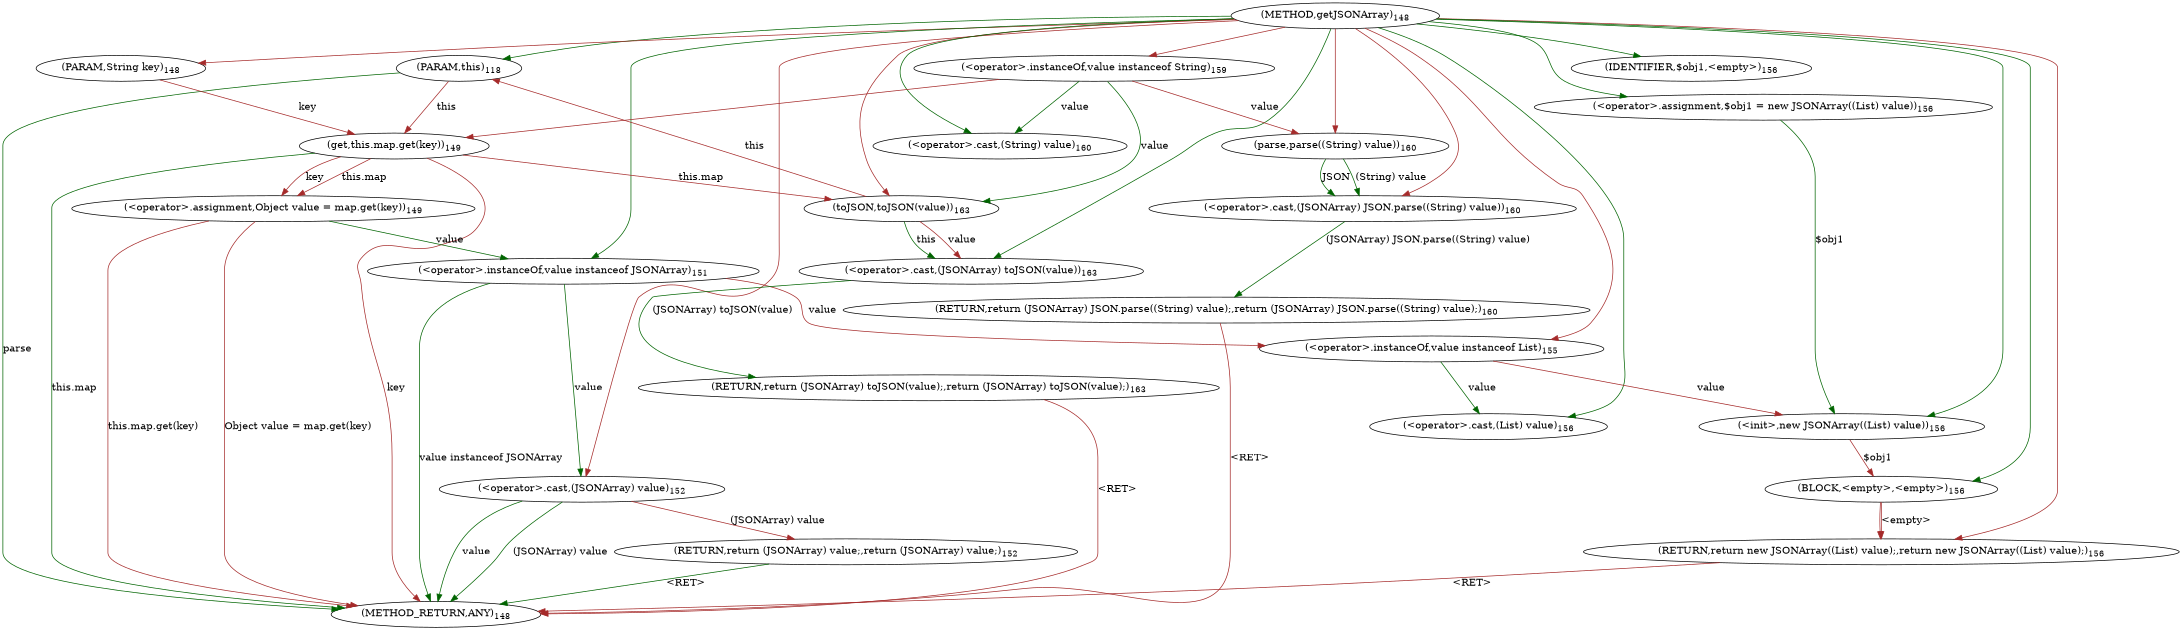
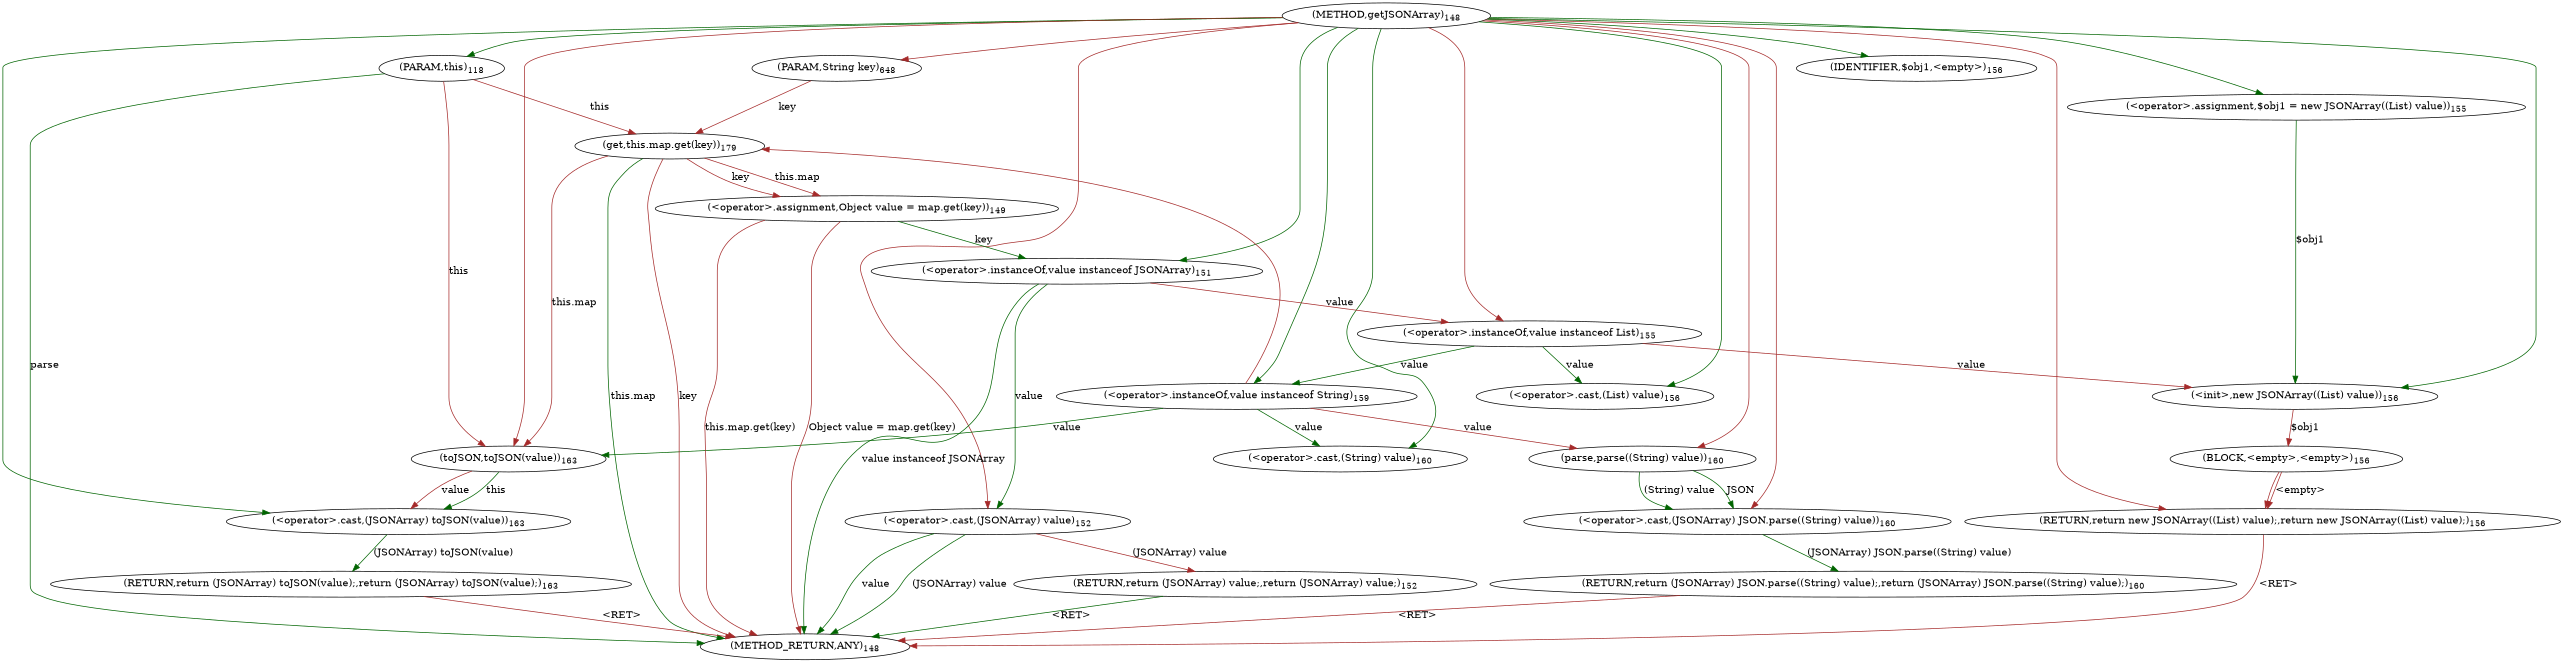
edge "(METHOD,getJSONArray)" -> "(<operator>.instanceOf,value instanceof String)": color brown -> darkgreen
edge "(METHOD,getJSONArray)" -> "(BLOCK,<empty>,<empty>)": removed
node "(PARAM,String key)": text "148" -> "648"
node "(<operator>.assignment,$obj1 = new JSONArray((List) value))": text "156" -> "155"
edge "(toJSON,toJSON(value))" -> "(PARAM,this)": reversed
node "(get,this.map.get(key))": text "149" -> "179"
edge "(<operator>.assignment,Object value = map.get(key))" -> "(<operator>.instanceOf,value instanceof JSONArray)": label "value" -> "key"
edge "(<operator>.instanceOf,value instanceof List)" -> "(<operator>.instanceOf,value instanceof String)": added, label "value"
